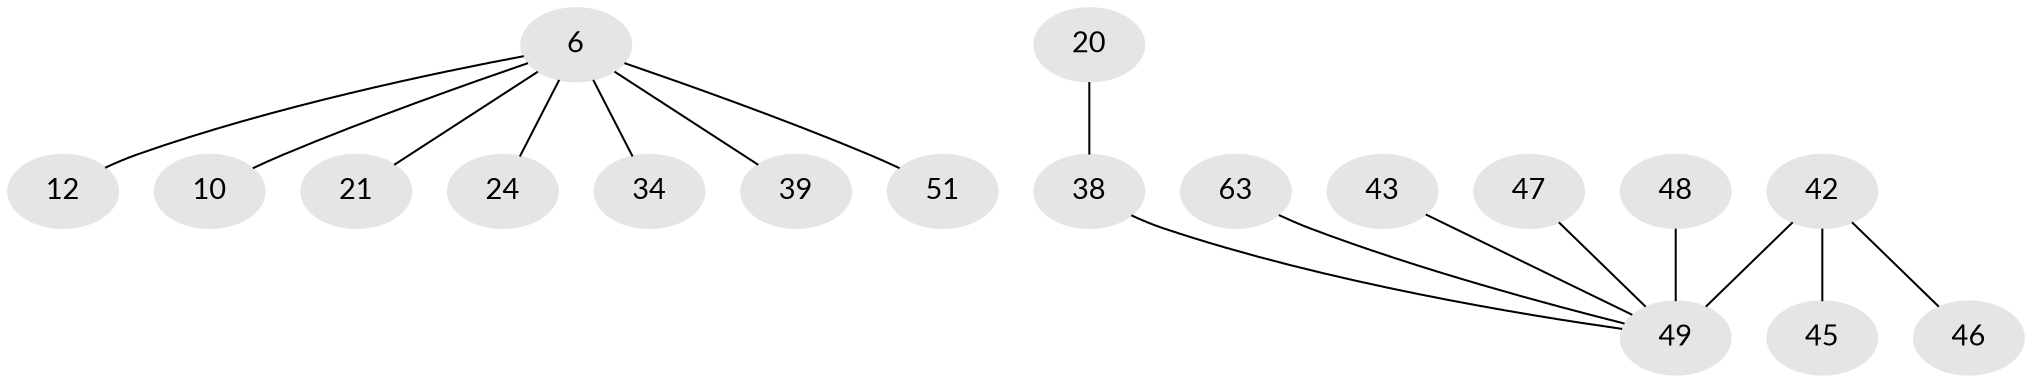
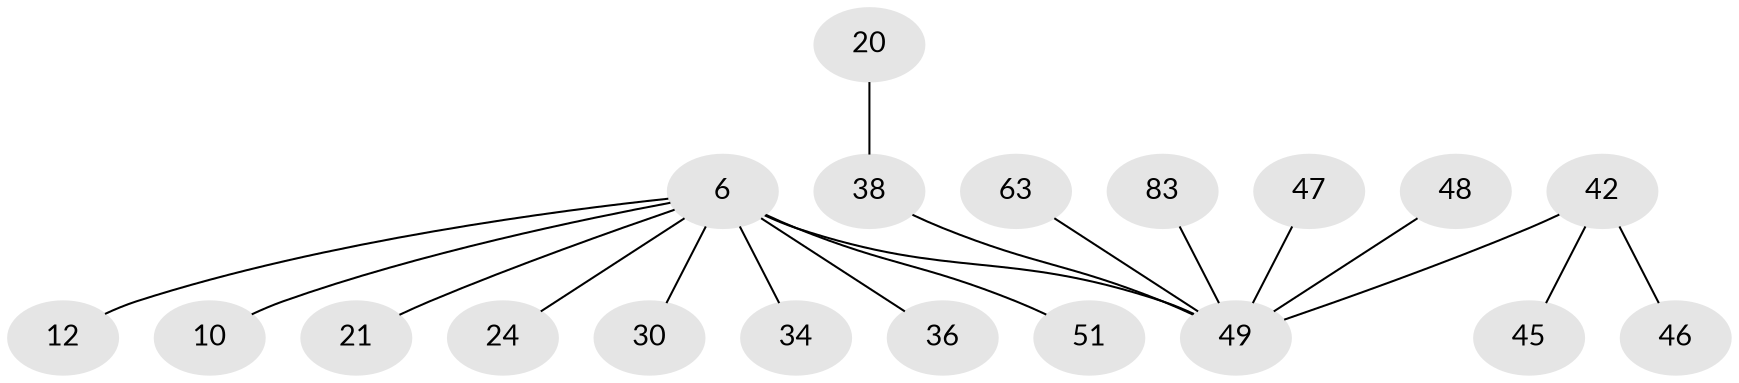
node "39": label "39" -> "36"
node "43": label "43" -> "83"
edge "6" -- "49": added
node "30": added
